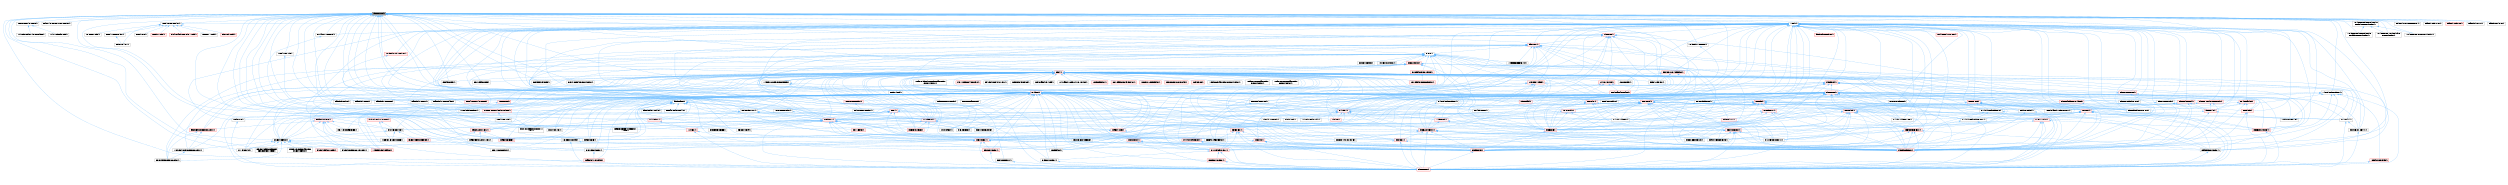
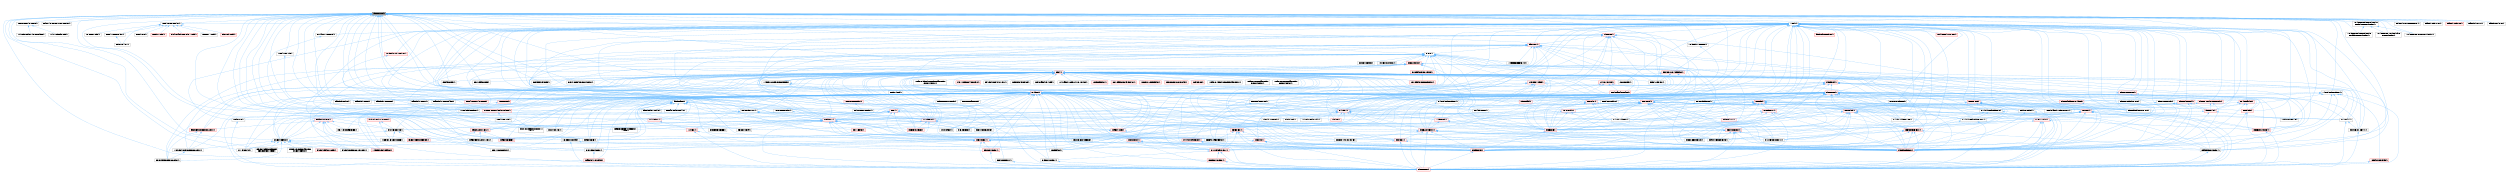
node "MediaIOConfigurationCustomization.h": label "MediaIOConfigurationCustomization.h" -> "MediaIOVideoTimecodeConfiguration.h"
